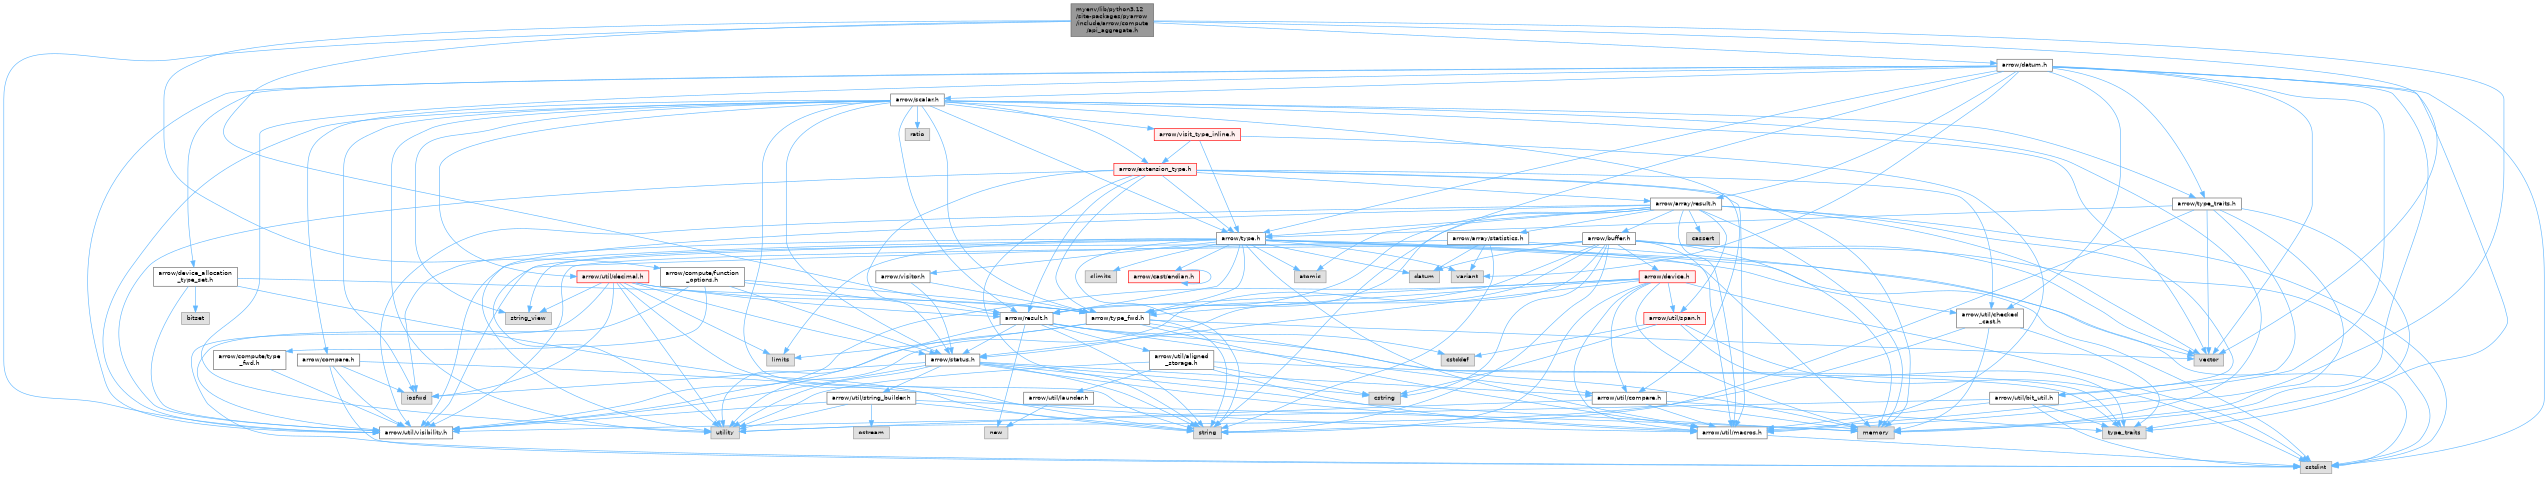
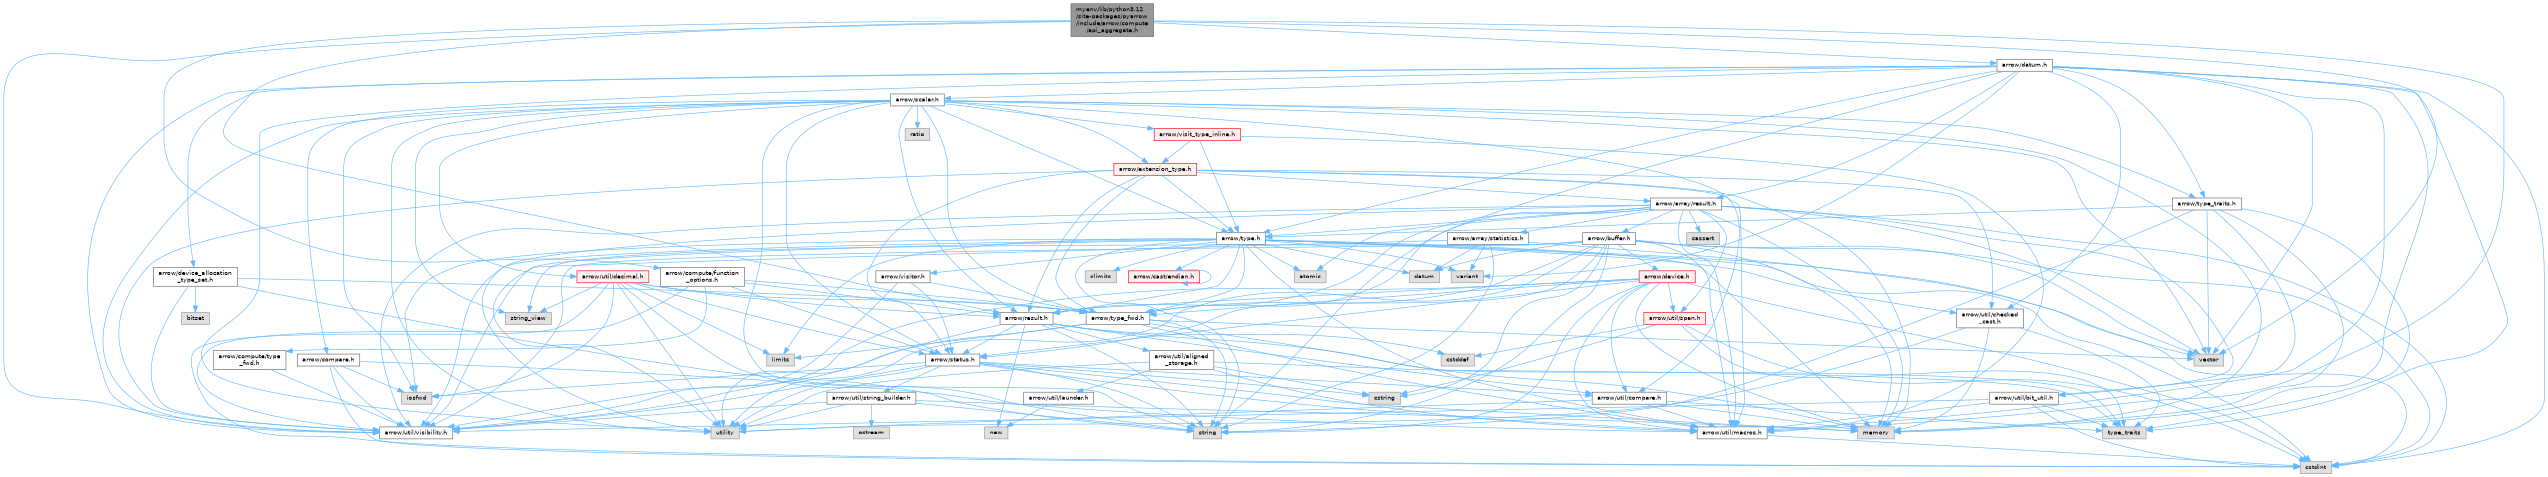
edge "arrow/extension_type.h" -> "string": removed
edge "arrow/visitor.h" -> "arrow/util/visibility.h": added
